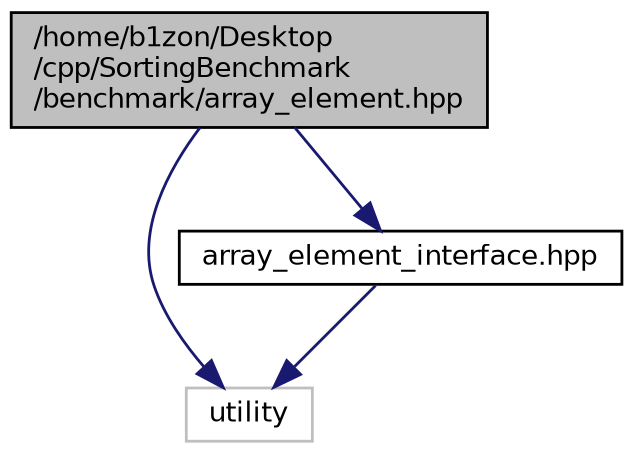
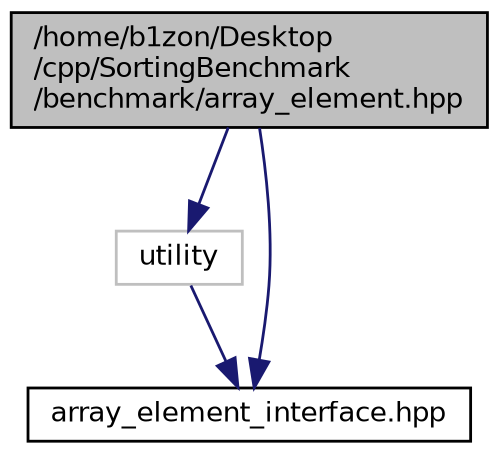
edge "array_element_interface.hpp" -> "utility": reversed
